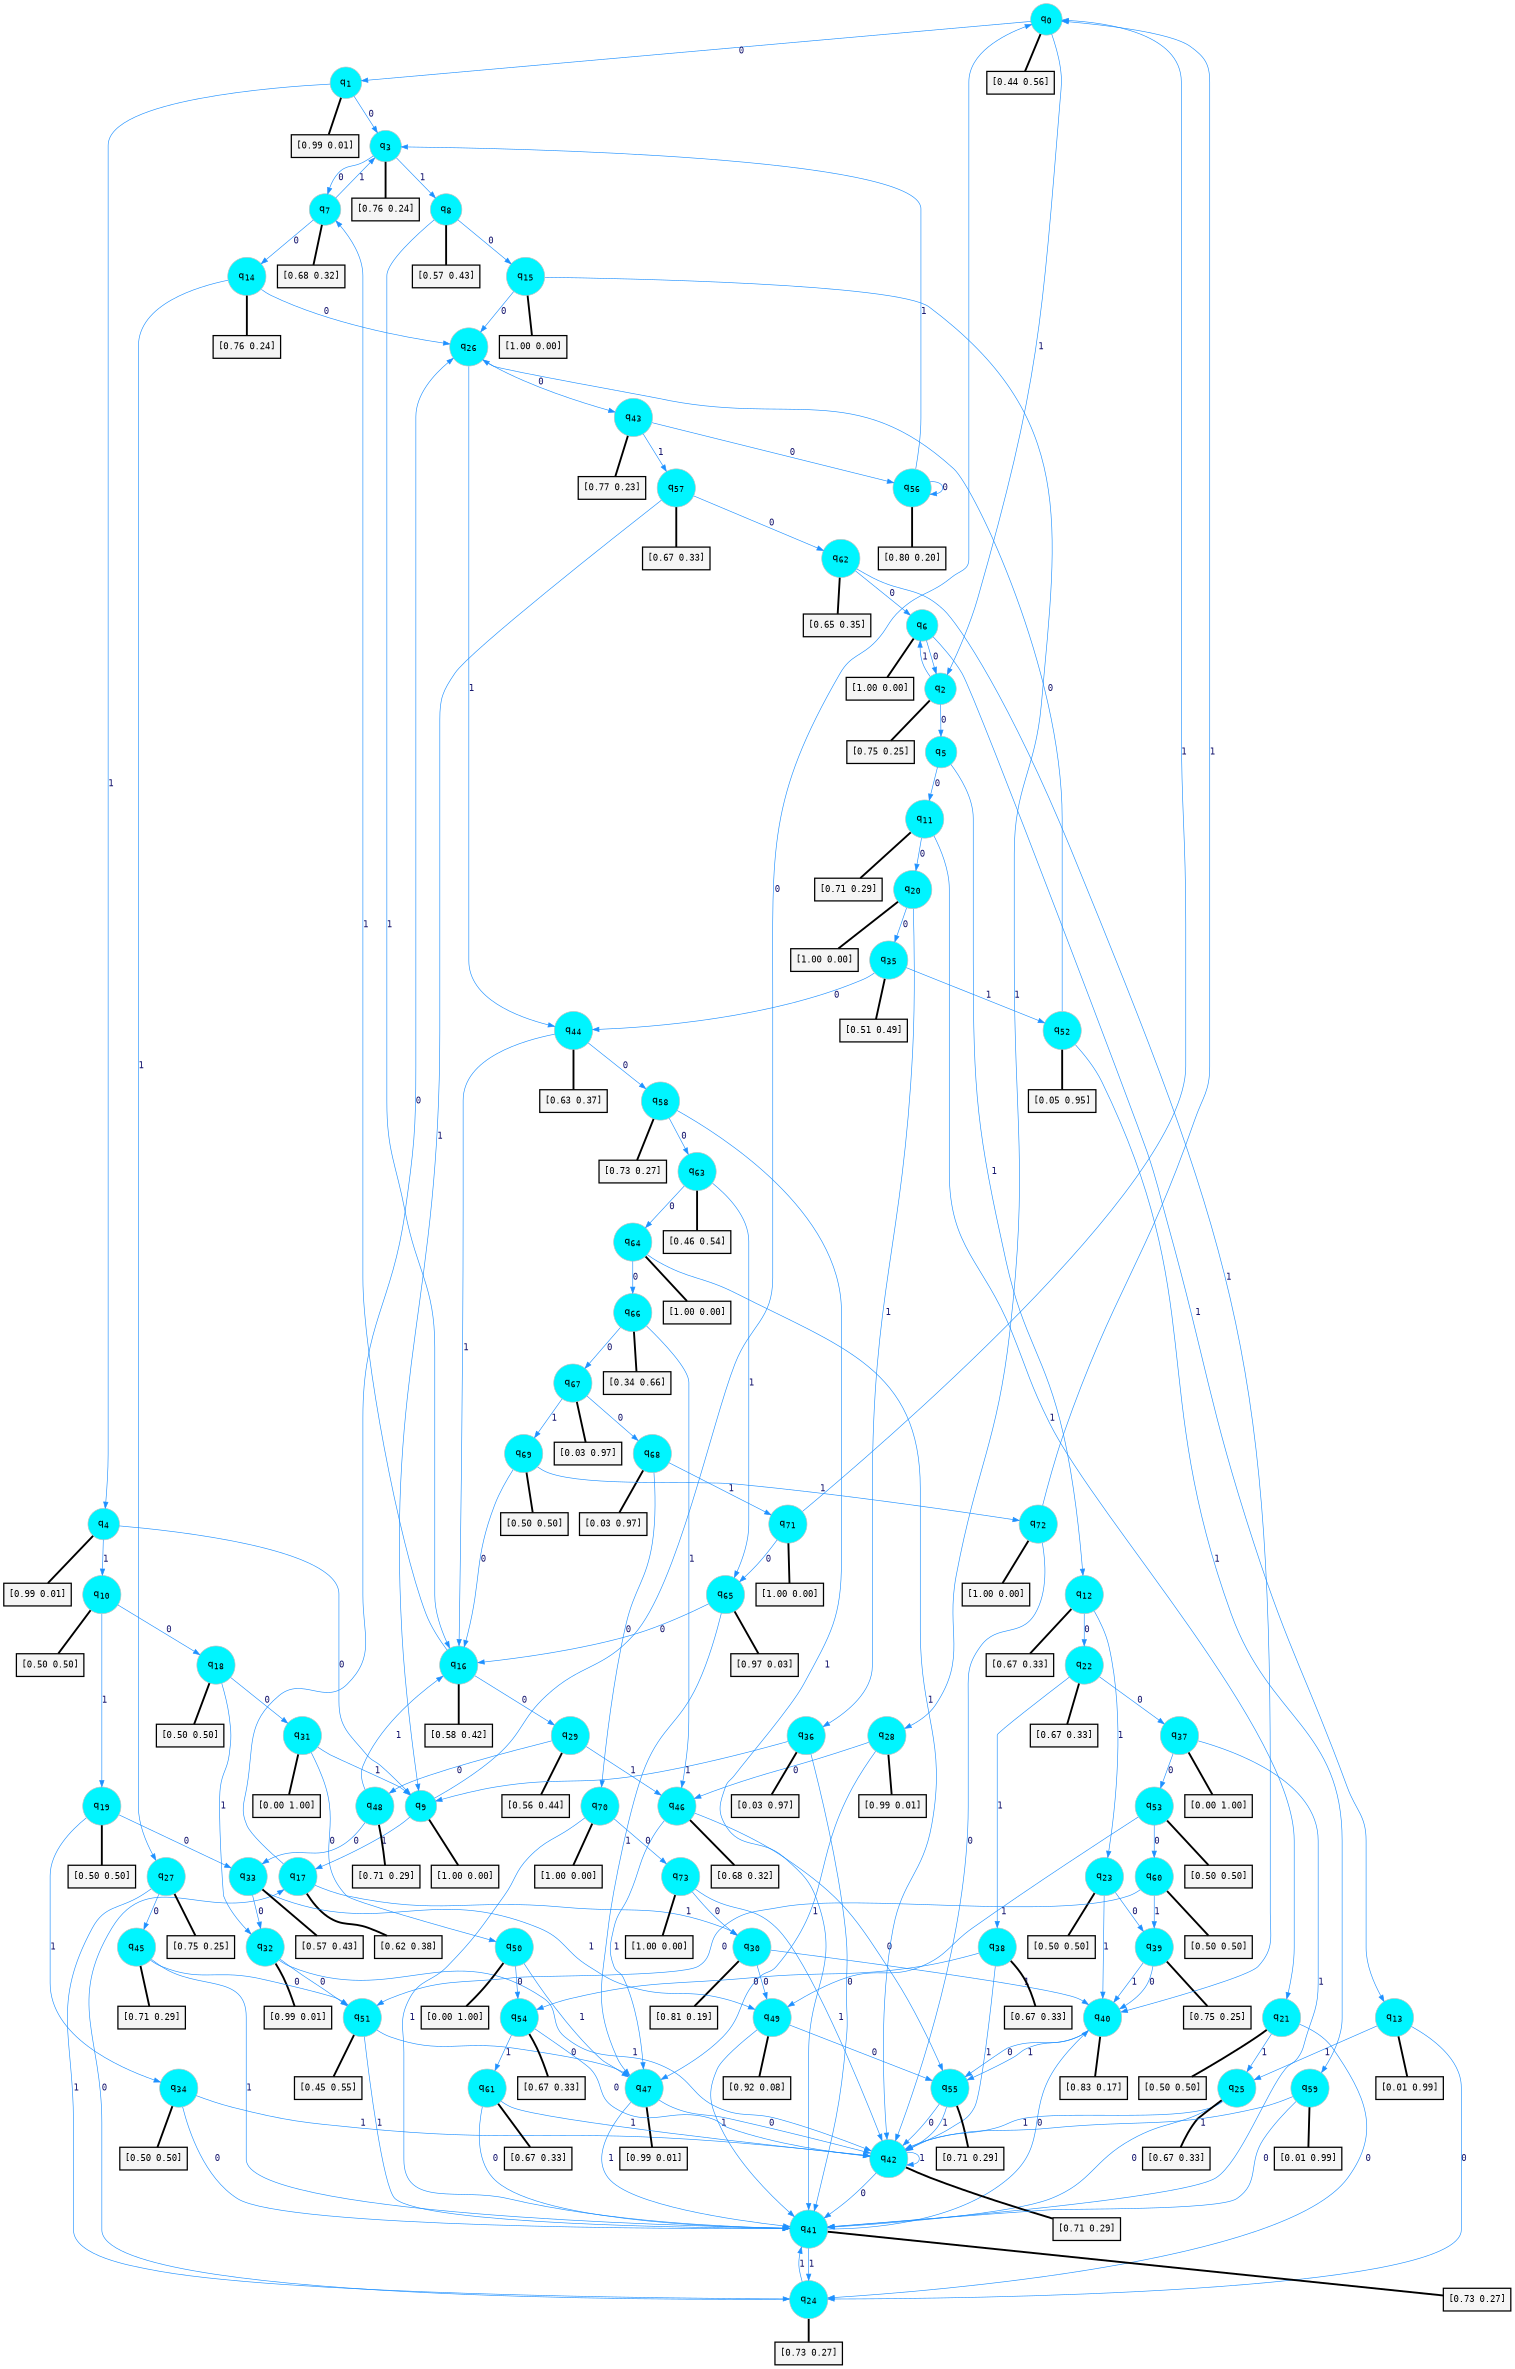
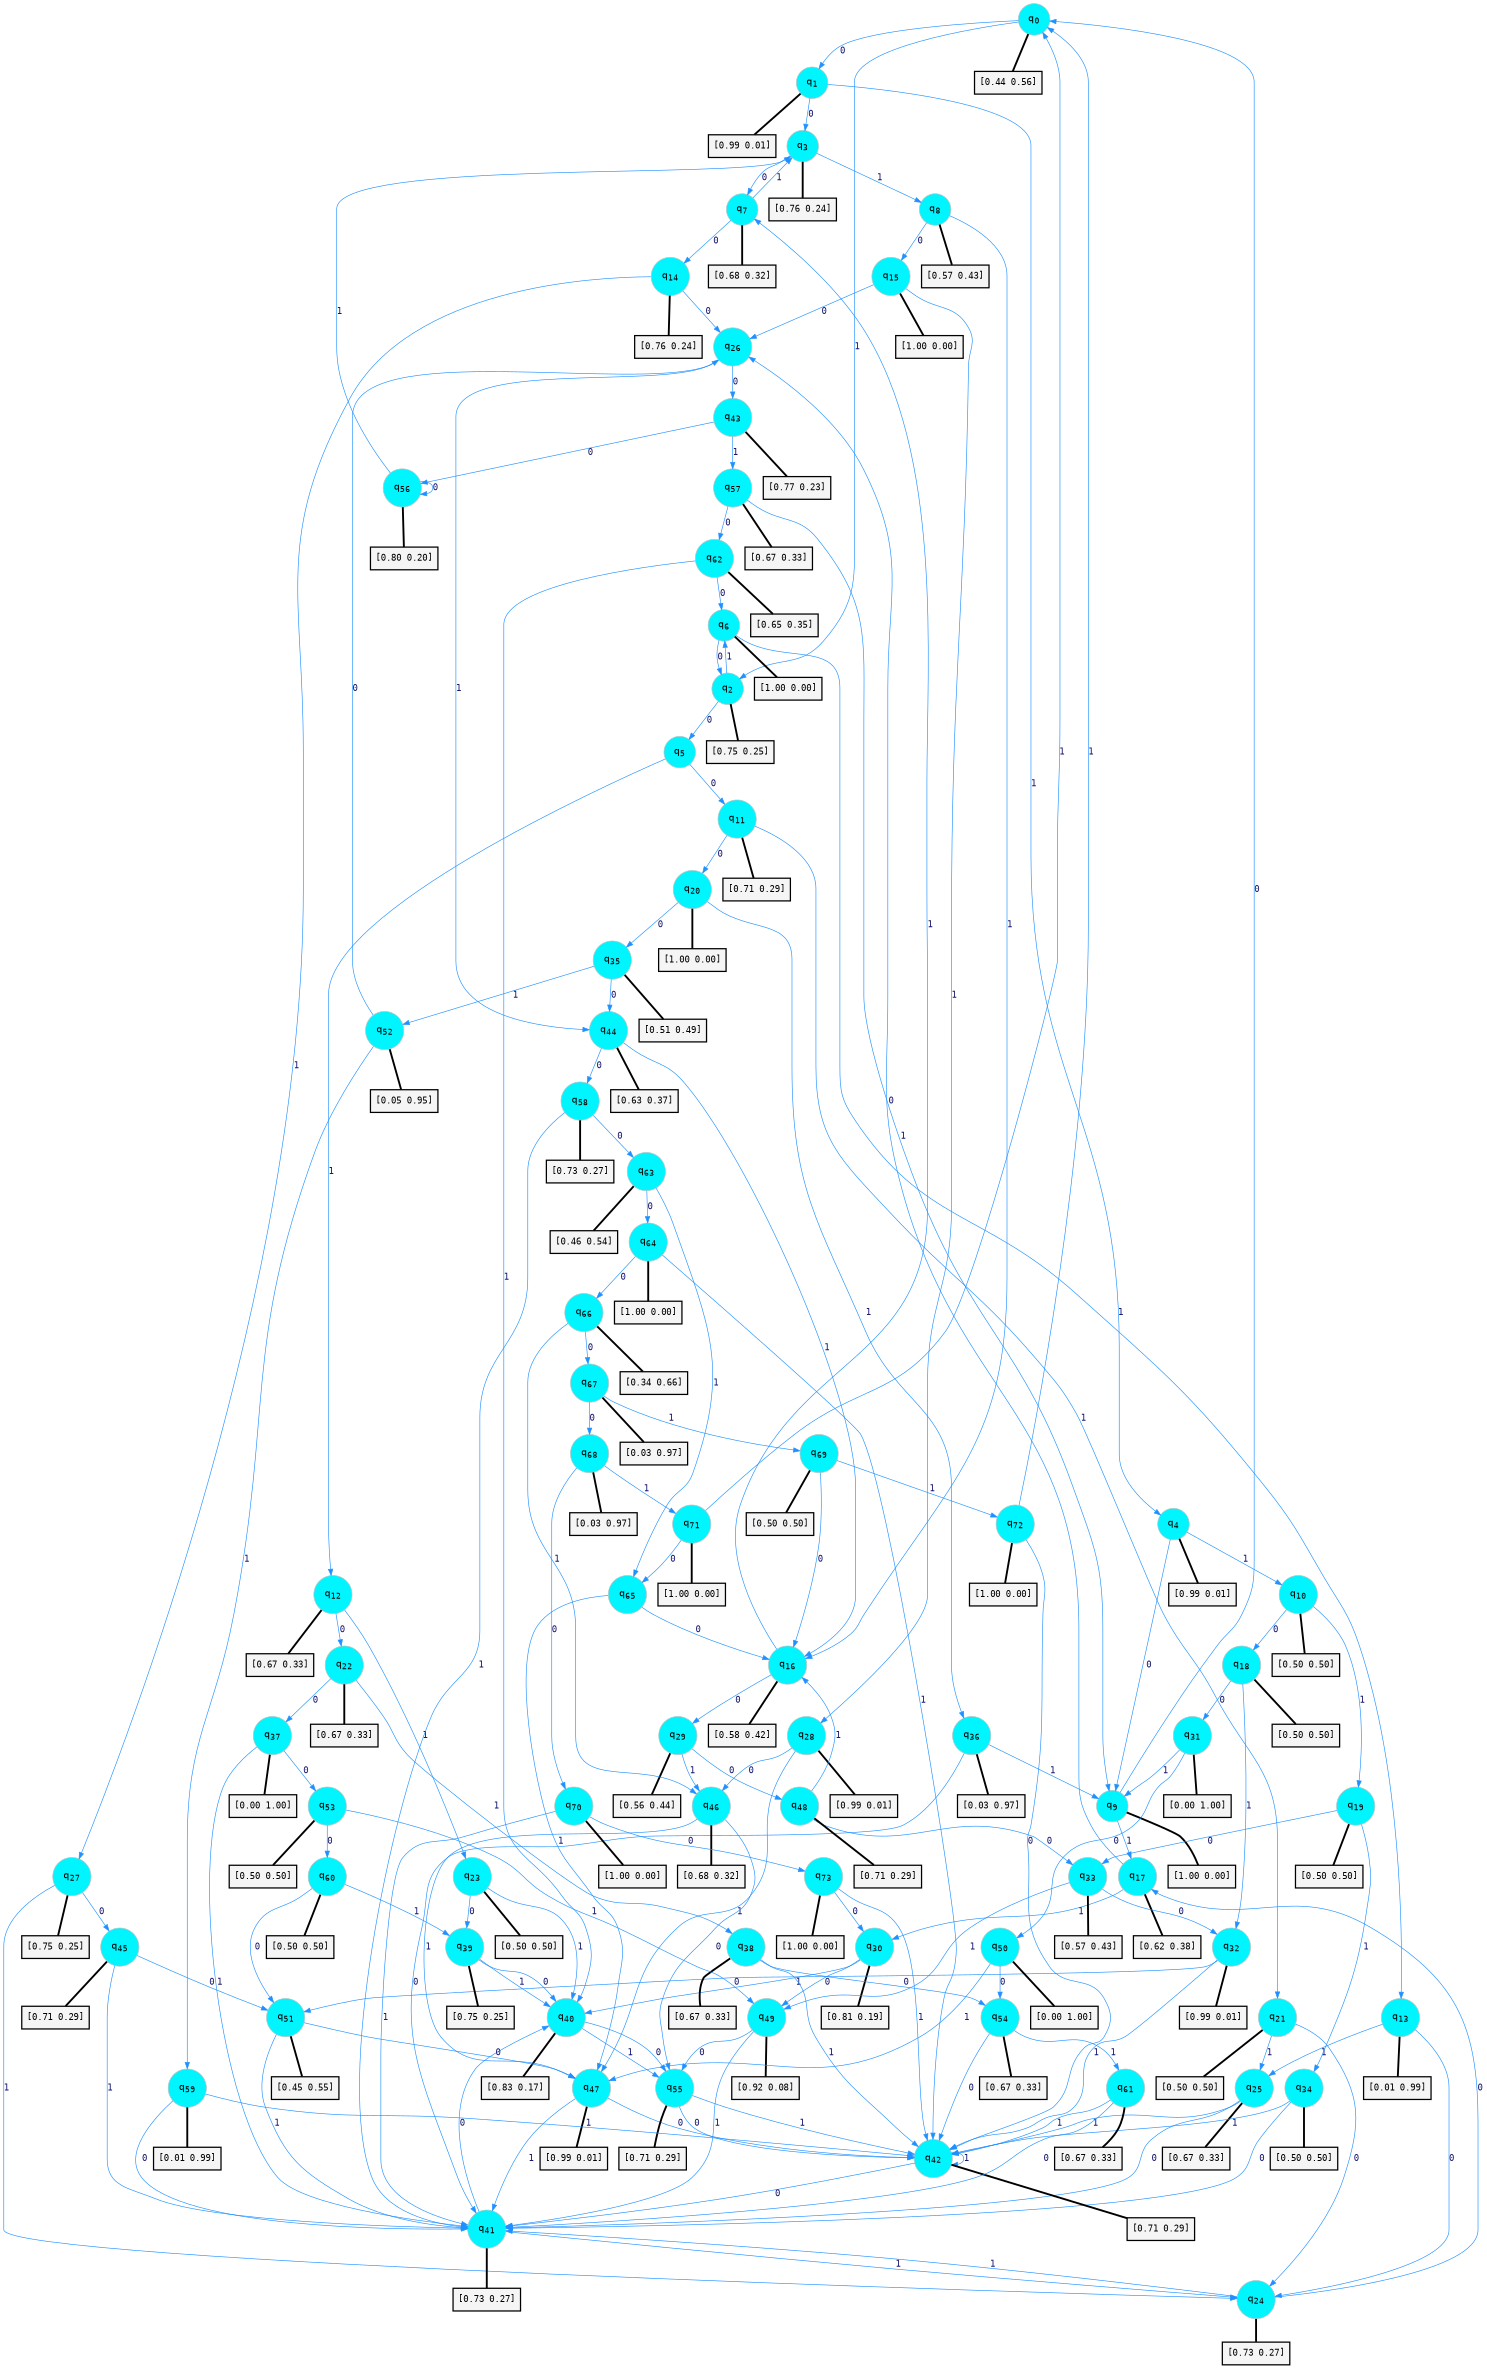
node "[0.97 0.03]": removed
